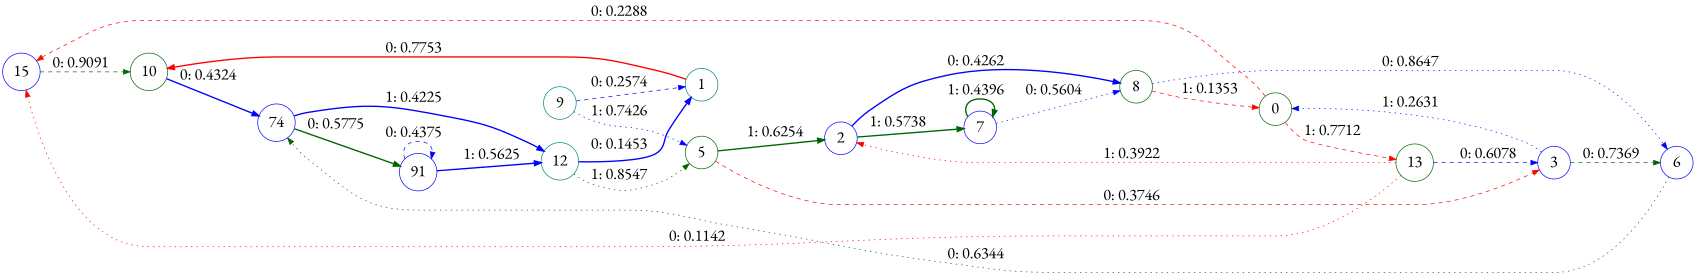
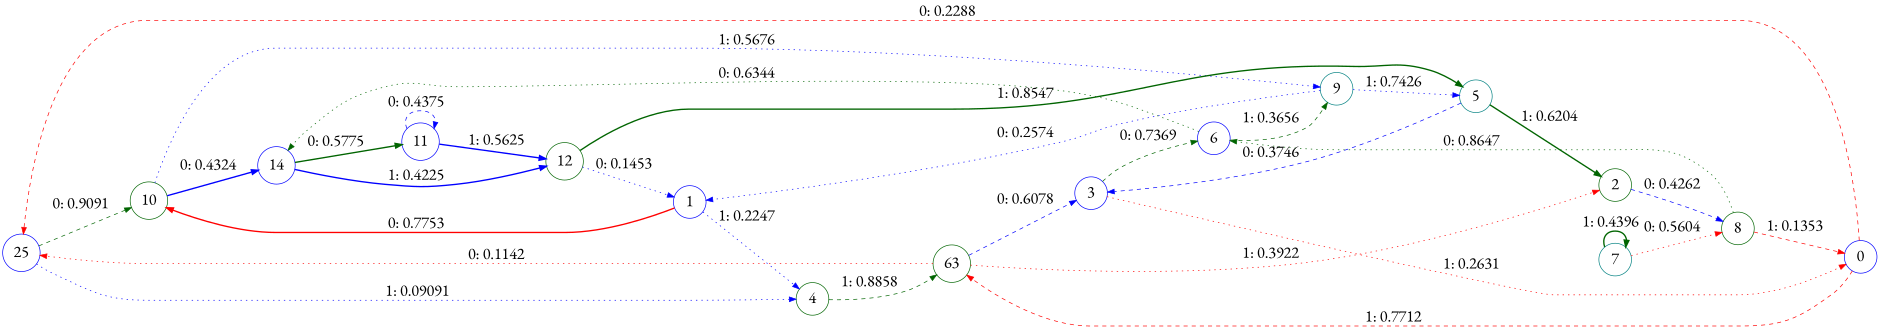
edge "10" -> "9": added, label "1: 0.5676"
edge "8" -> "6": color blue -> darkgreen
edge "2" -> "8": style bold -> dashed
node "15": label "15" -> "25"
node "1": color teal -> blue
edge "9" -> "1": style dashed -> dotted
edge "7" -> "8": color blue -> red
node "0": color darkgreen -> blue
edge "3" -> "0": color blue -> red
node "74": label "74" -> "14"
node "7": color blue -> teal
edge "5" -> "2": label "1: 0.6254   " -> "1: 0.6204   "
edge "2" -> "7": removed, label "1: 0.5738"
edge "6" -> "9": added, label "1: 0.3656"
node "2": color blue -> darkgreen
node "5": color darkgreen -> teal
edge "12" -> "1": style bold -> dotted
node "12": color teal -> darkgreen
node "13": label "13" -> "63"
node "91": label "91" -> "11"
edge "12" -> "5": style dotted -> bold
edge "5" -> "3": color red -> blue
node "4": added
